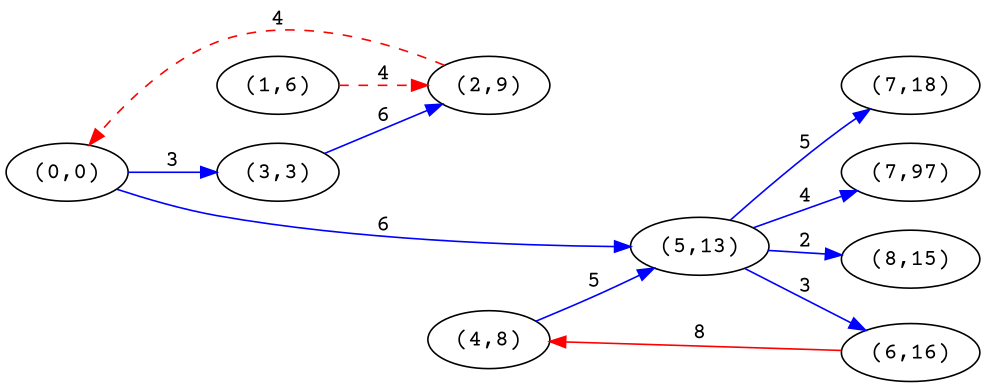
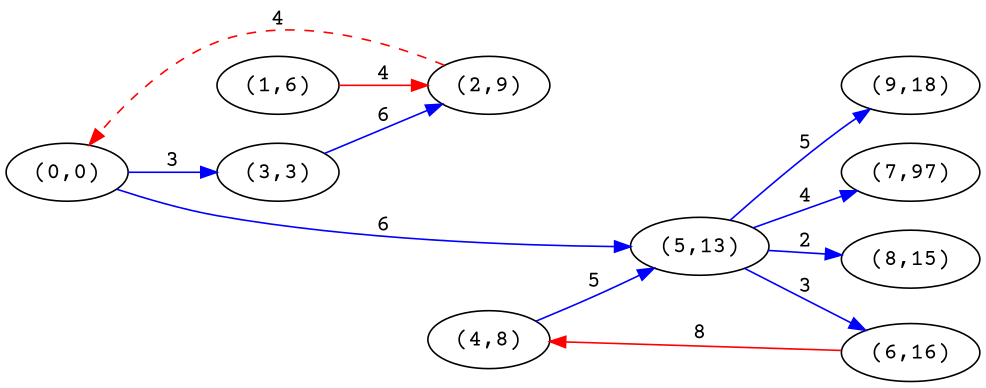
edge "(1,6)" -> "(2,9)": style dashed -> solid
node "(7,18)": label "(7,18)" -> "(9,18)"
